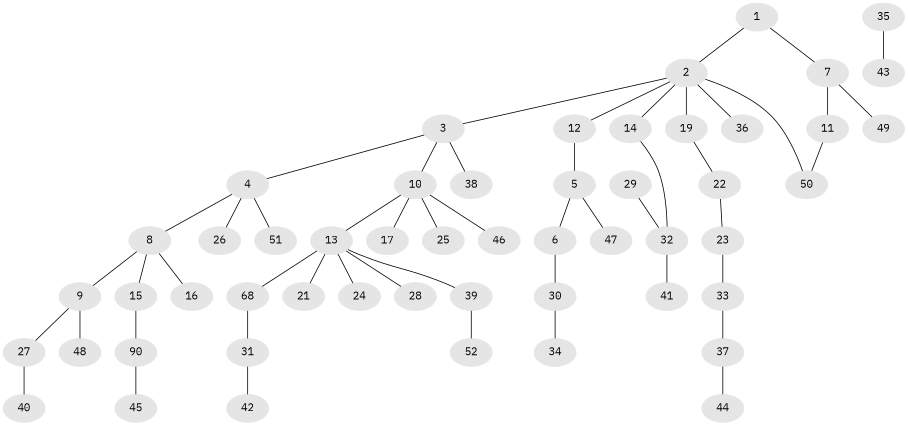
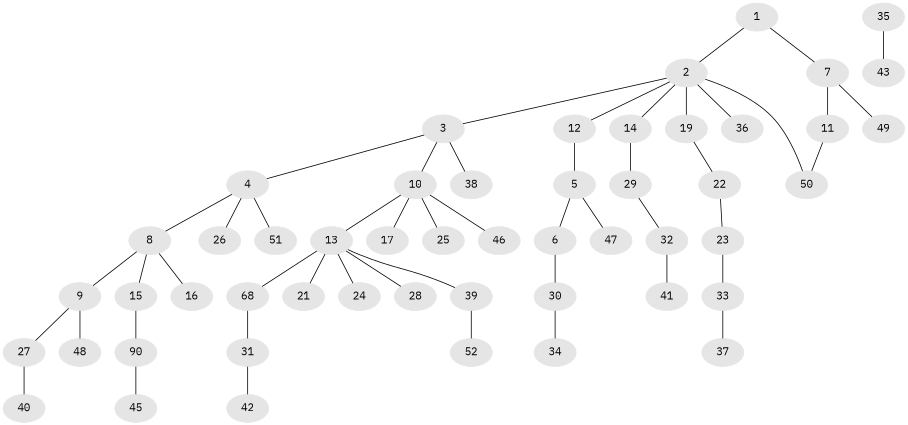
edge "14" -- "32": now "14" -- "29"
node "44": removed
